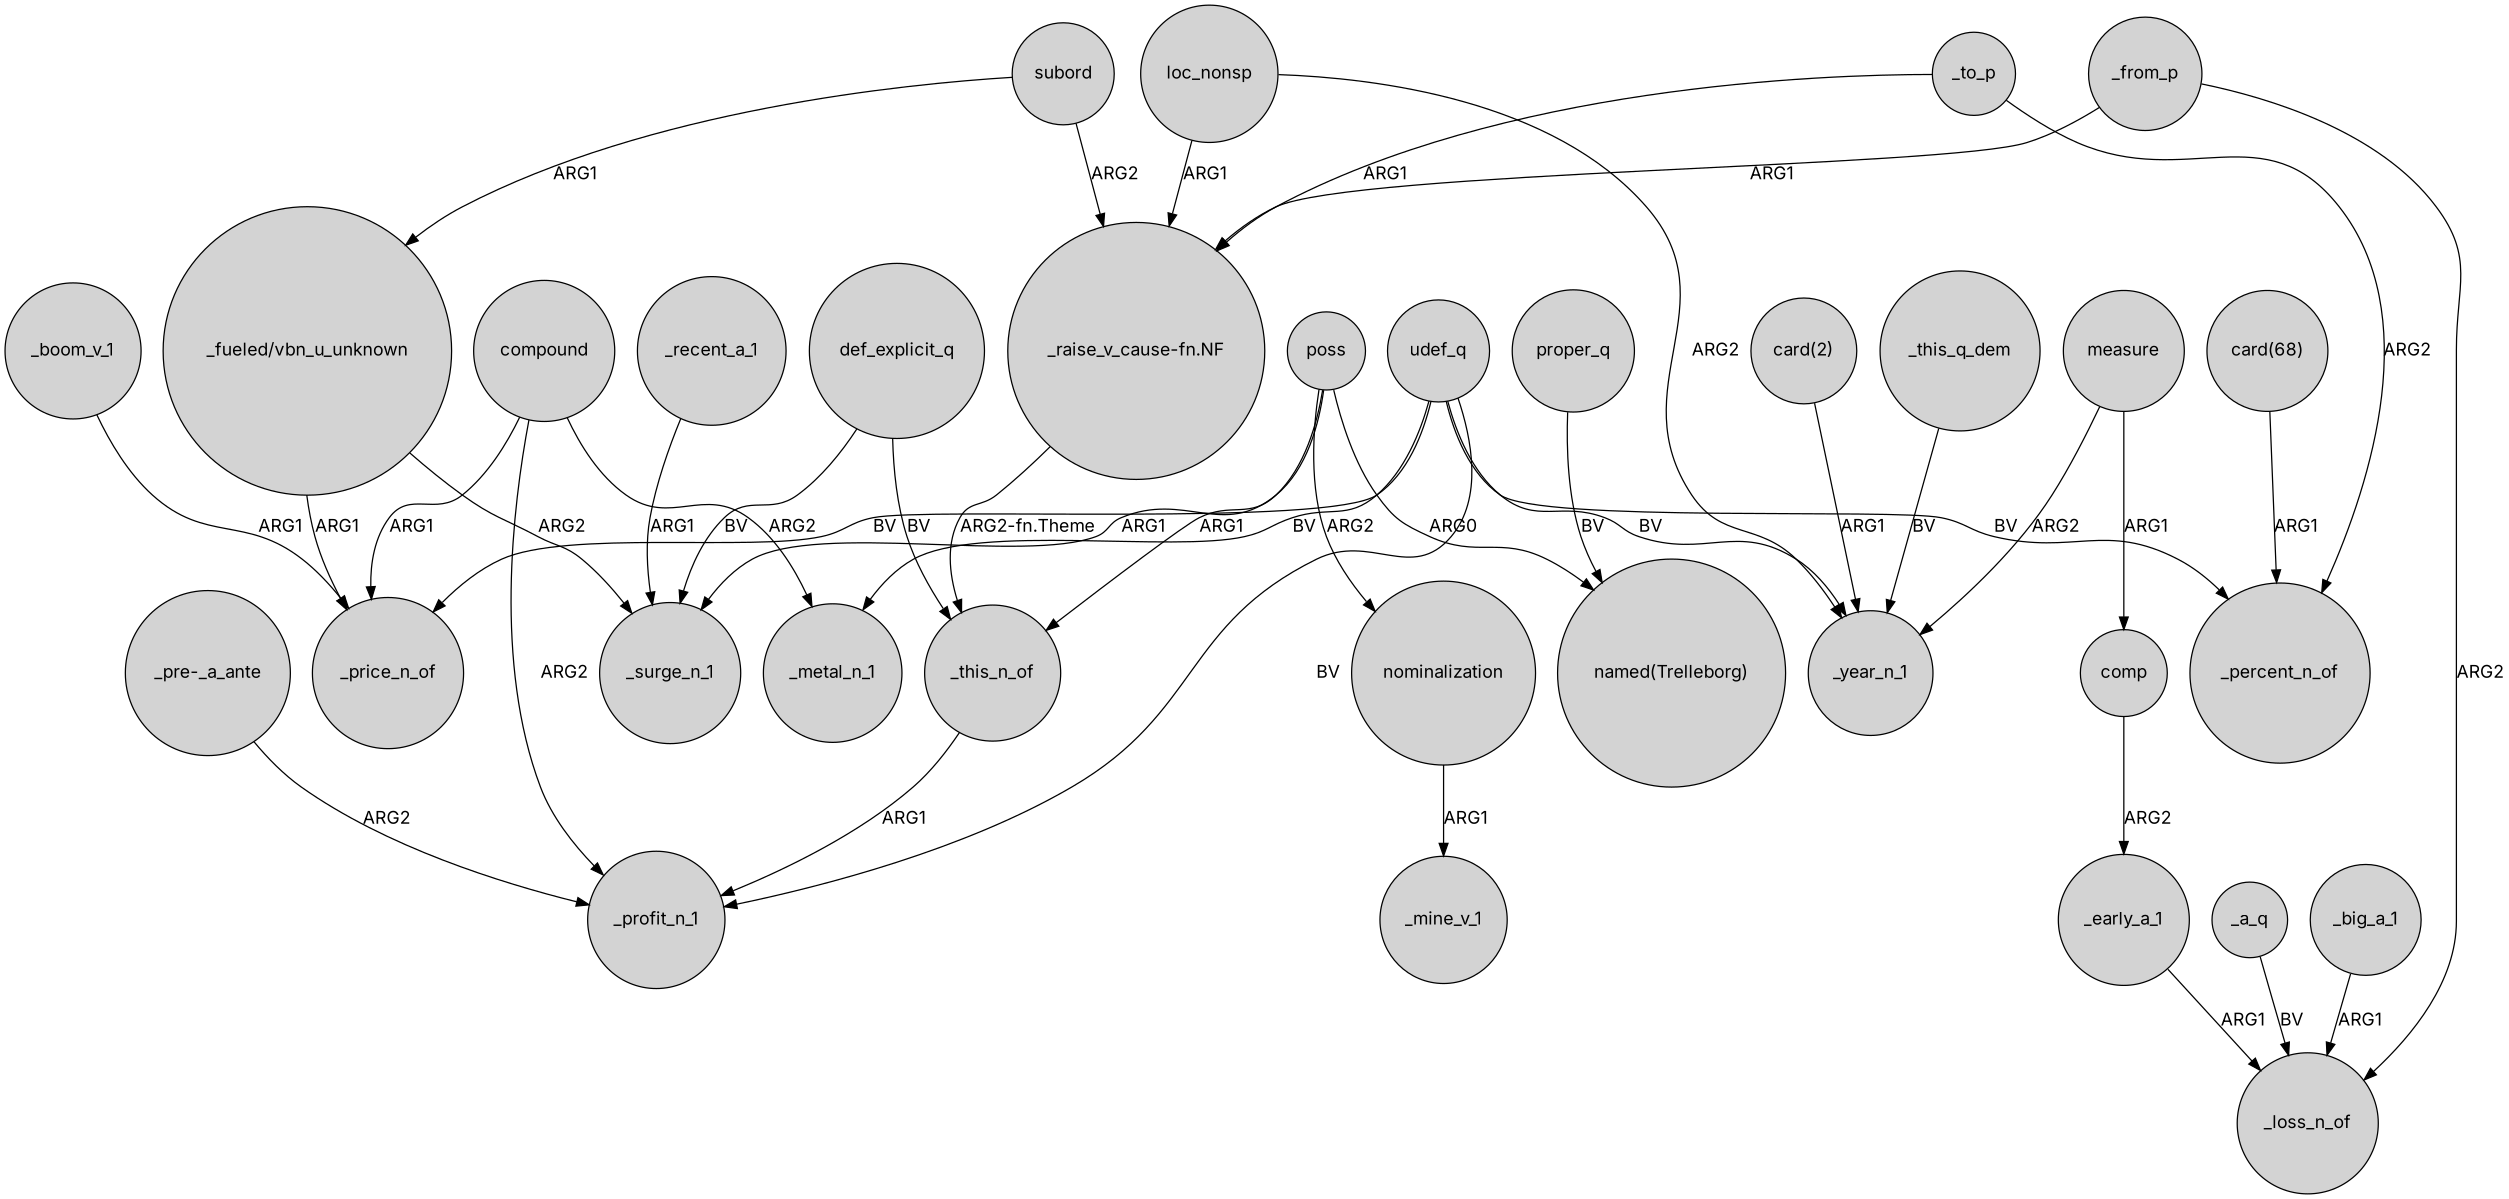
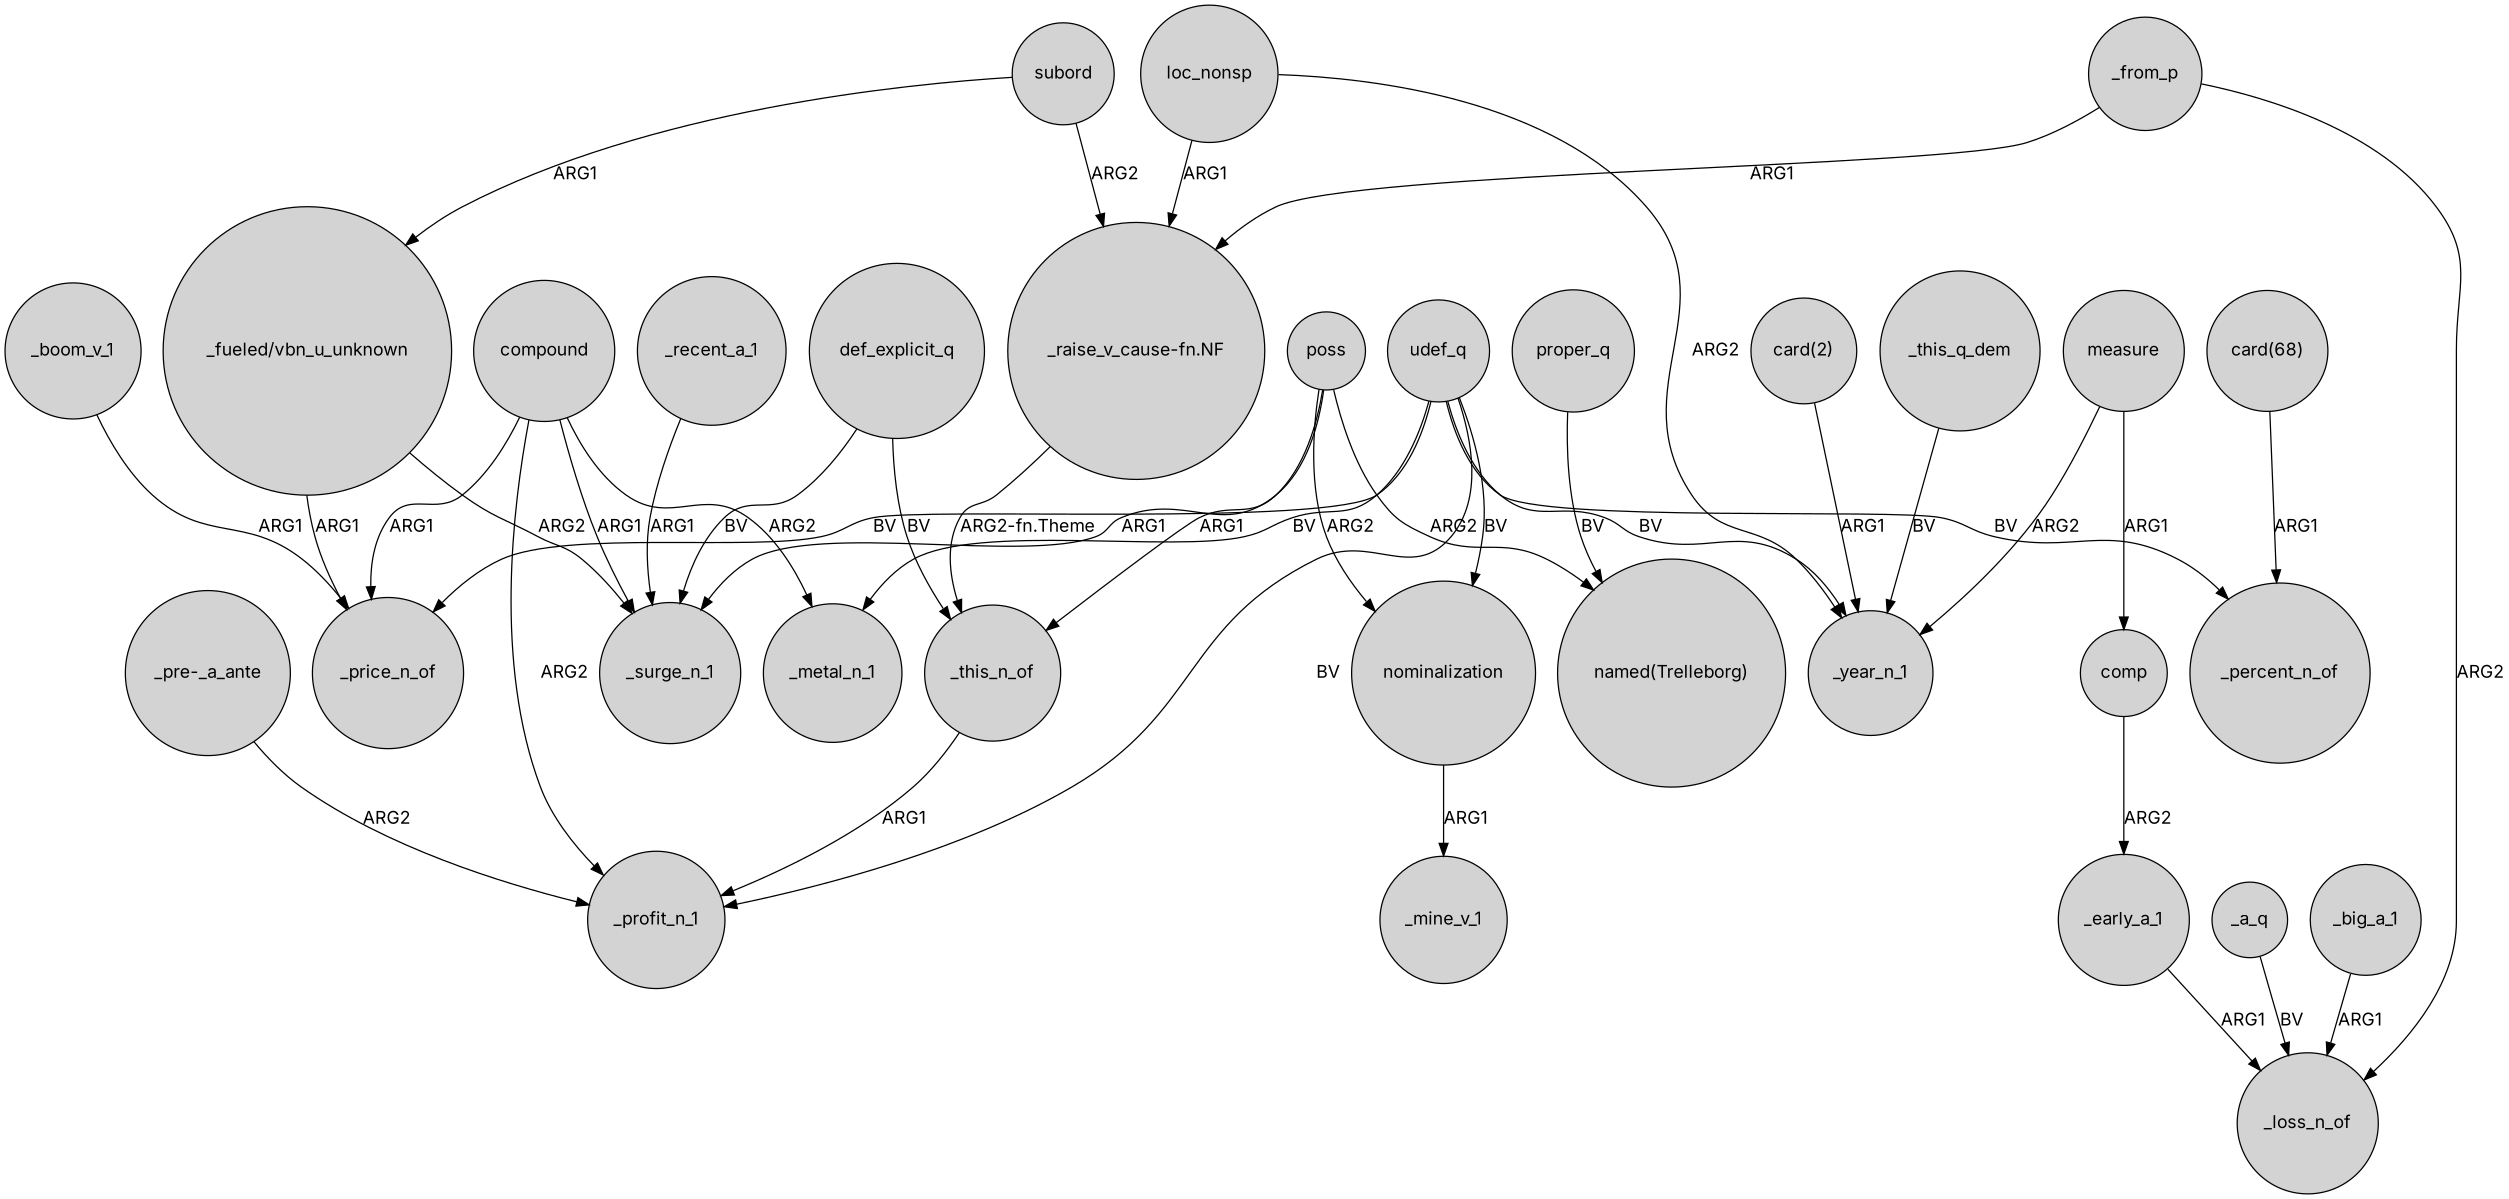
node "_to_p": removed
edge "udef_q" -> "nominalization": added, label "BV"
edge "compound" -> "_surge_n_1": added, label "ARG1"
edge "poss" -> "named(Trelleborg)": label "ARG0" -> "ARG2"
